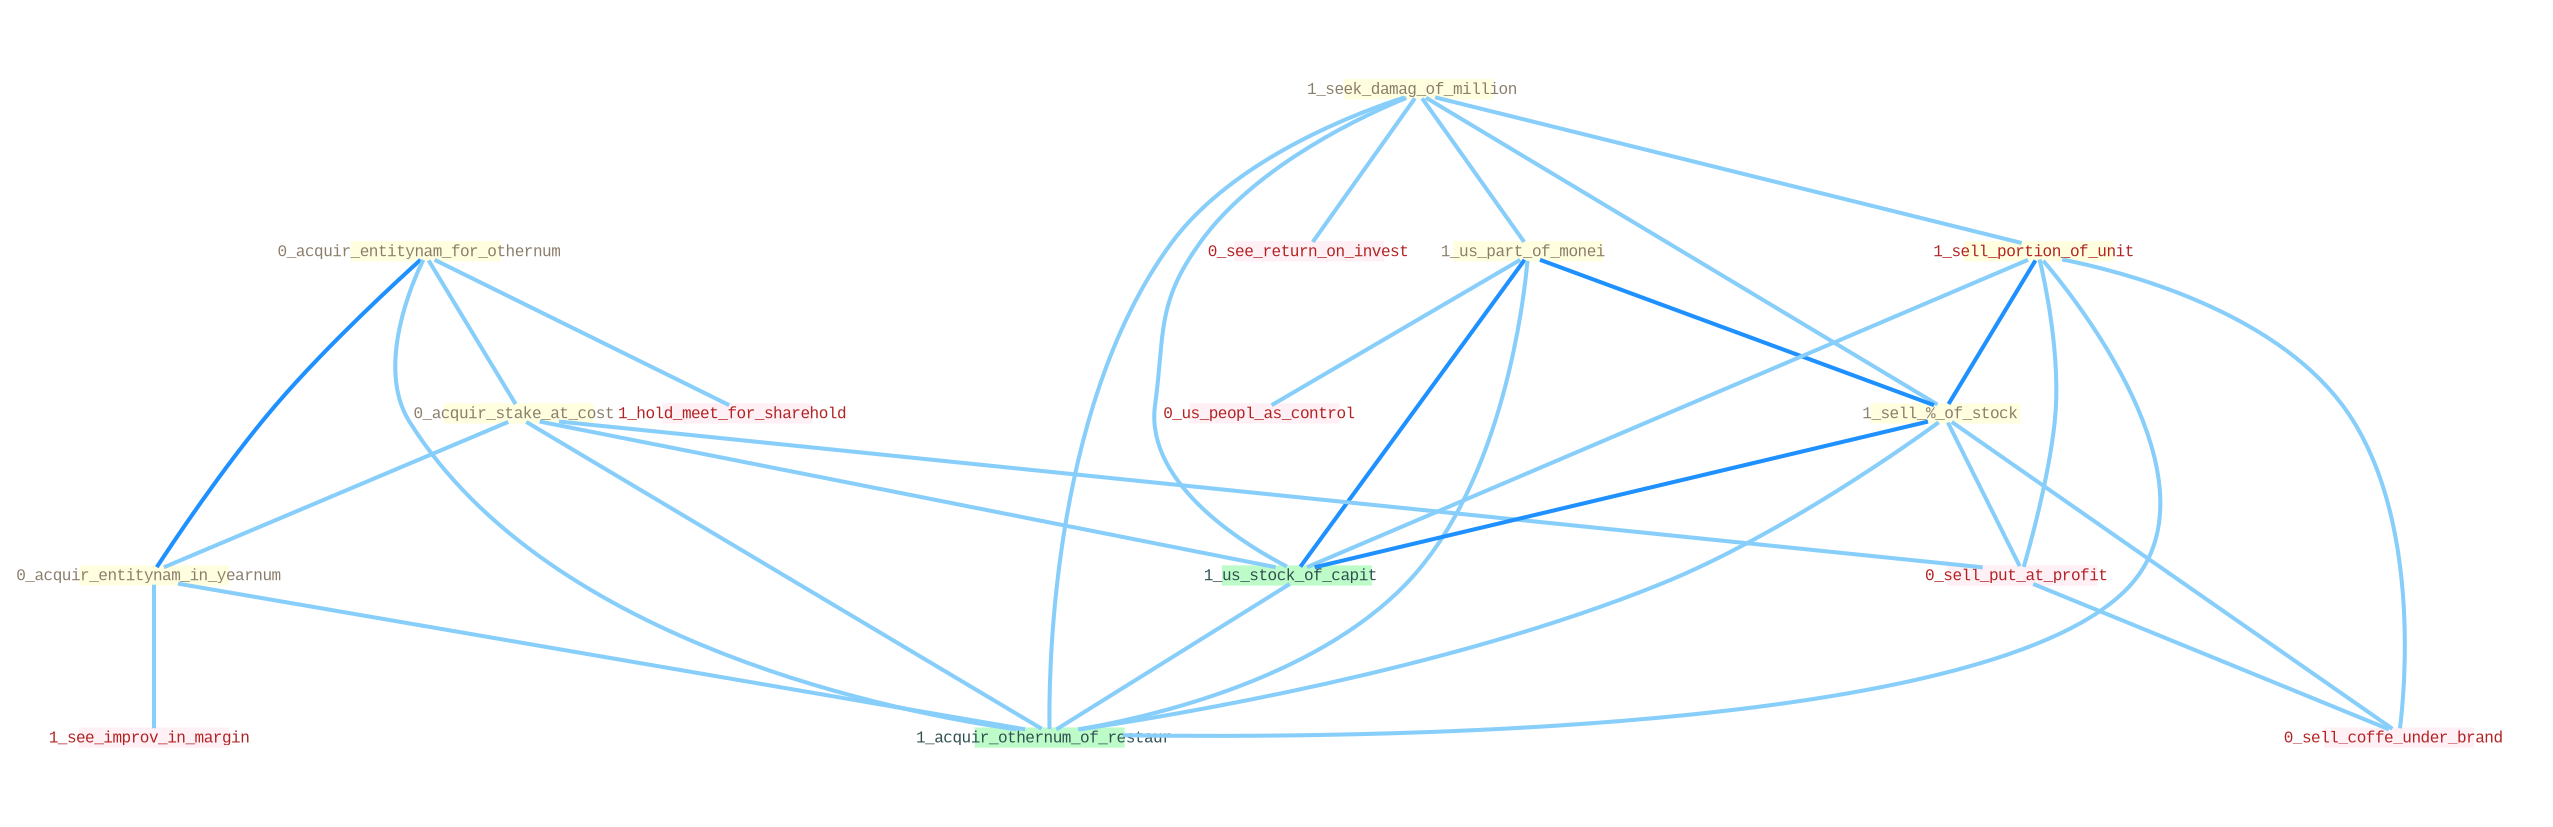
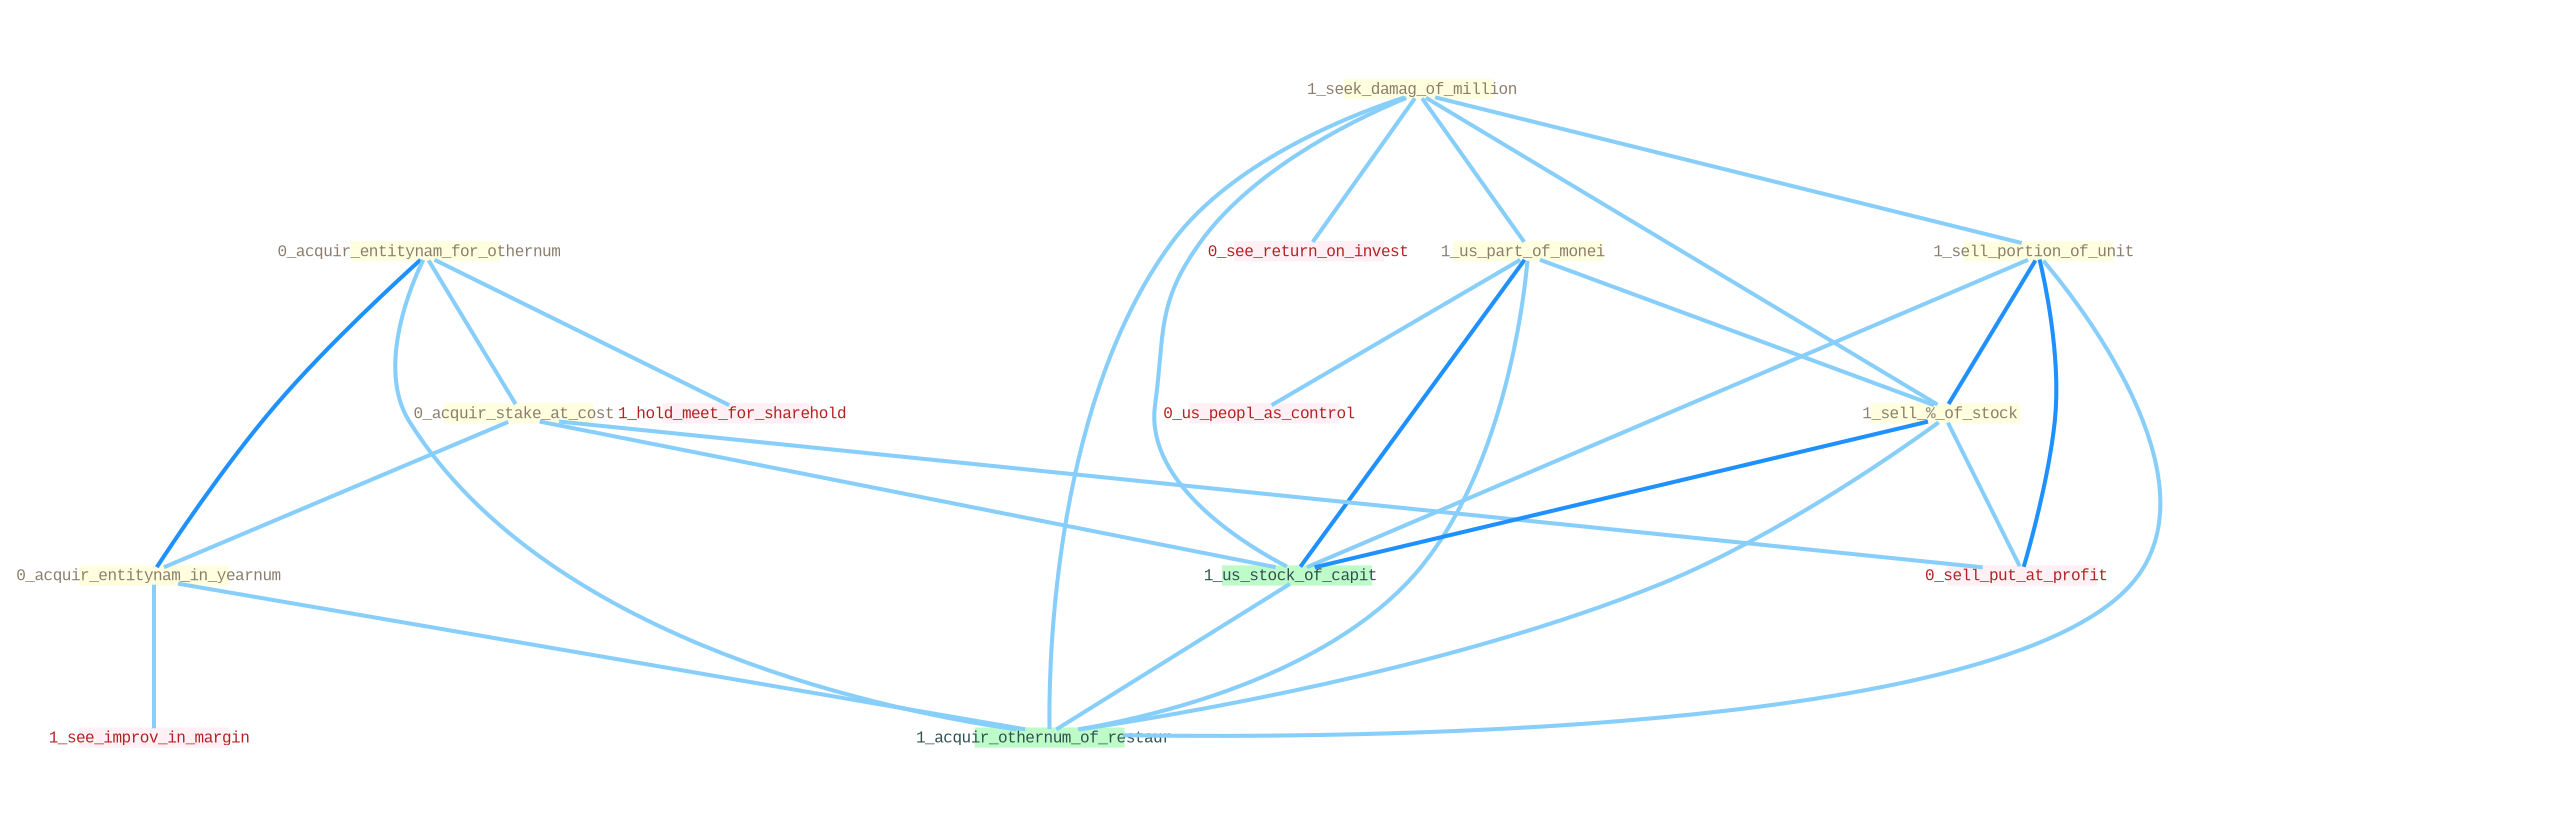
node "1_sell_portion_of_unit": fontcolor #b22222 -> #8b7d6b
edge "1_us_part_of_monei" -- "1_sell_%_of_stock": color #1e90ff -> #87cefa
edge "1_sell_portion_of_unit" -- "0_sell_put_at_profit": color #87cefa -> #1e90ff
edge "0_acquir_stake_at_cost" -- "1_acquir_othernum_of_restaur": removed
node "0_sell_coffe_under_brand": removed
